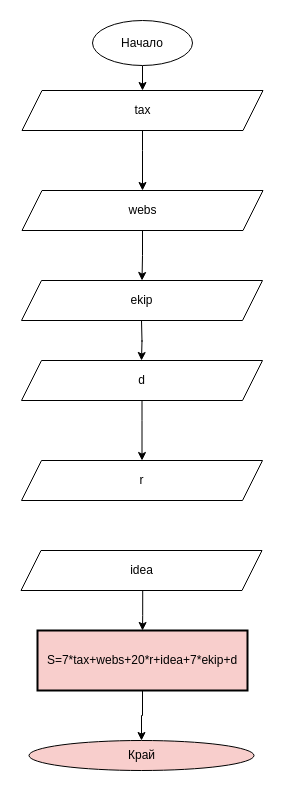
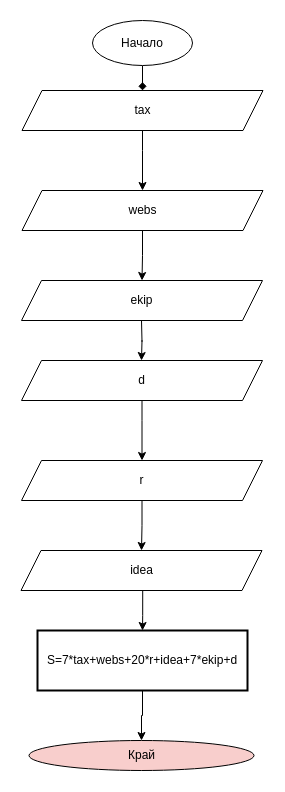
edge "Начало" -> "tax": arrowhead classic -> diamond
edge "r" -> "idea": added
node "S=7*tax+webs+20*r+idea+7*ekip+d": fillcolor #f8cecc -> #ffffff
